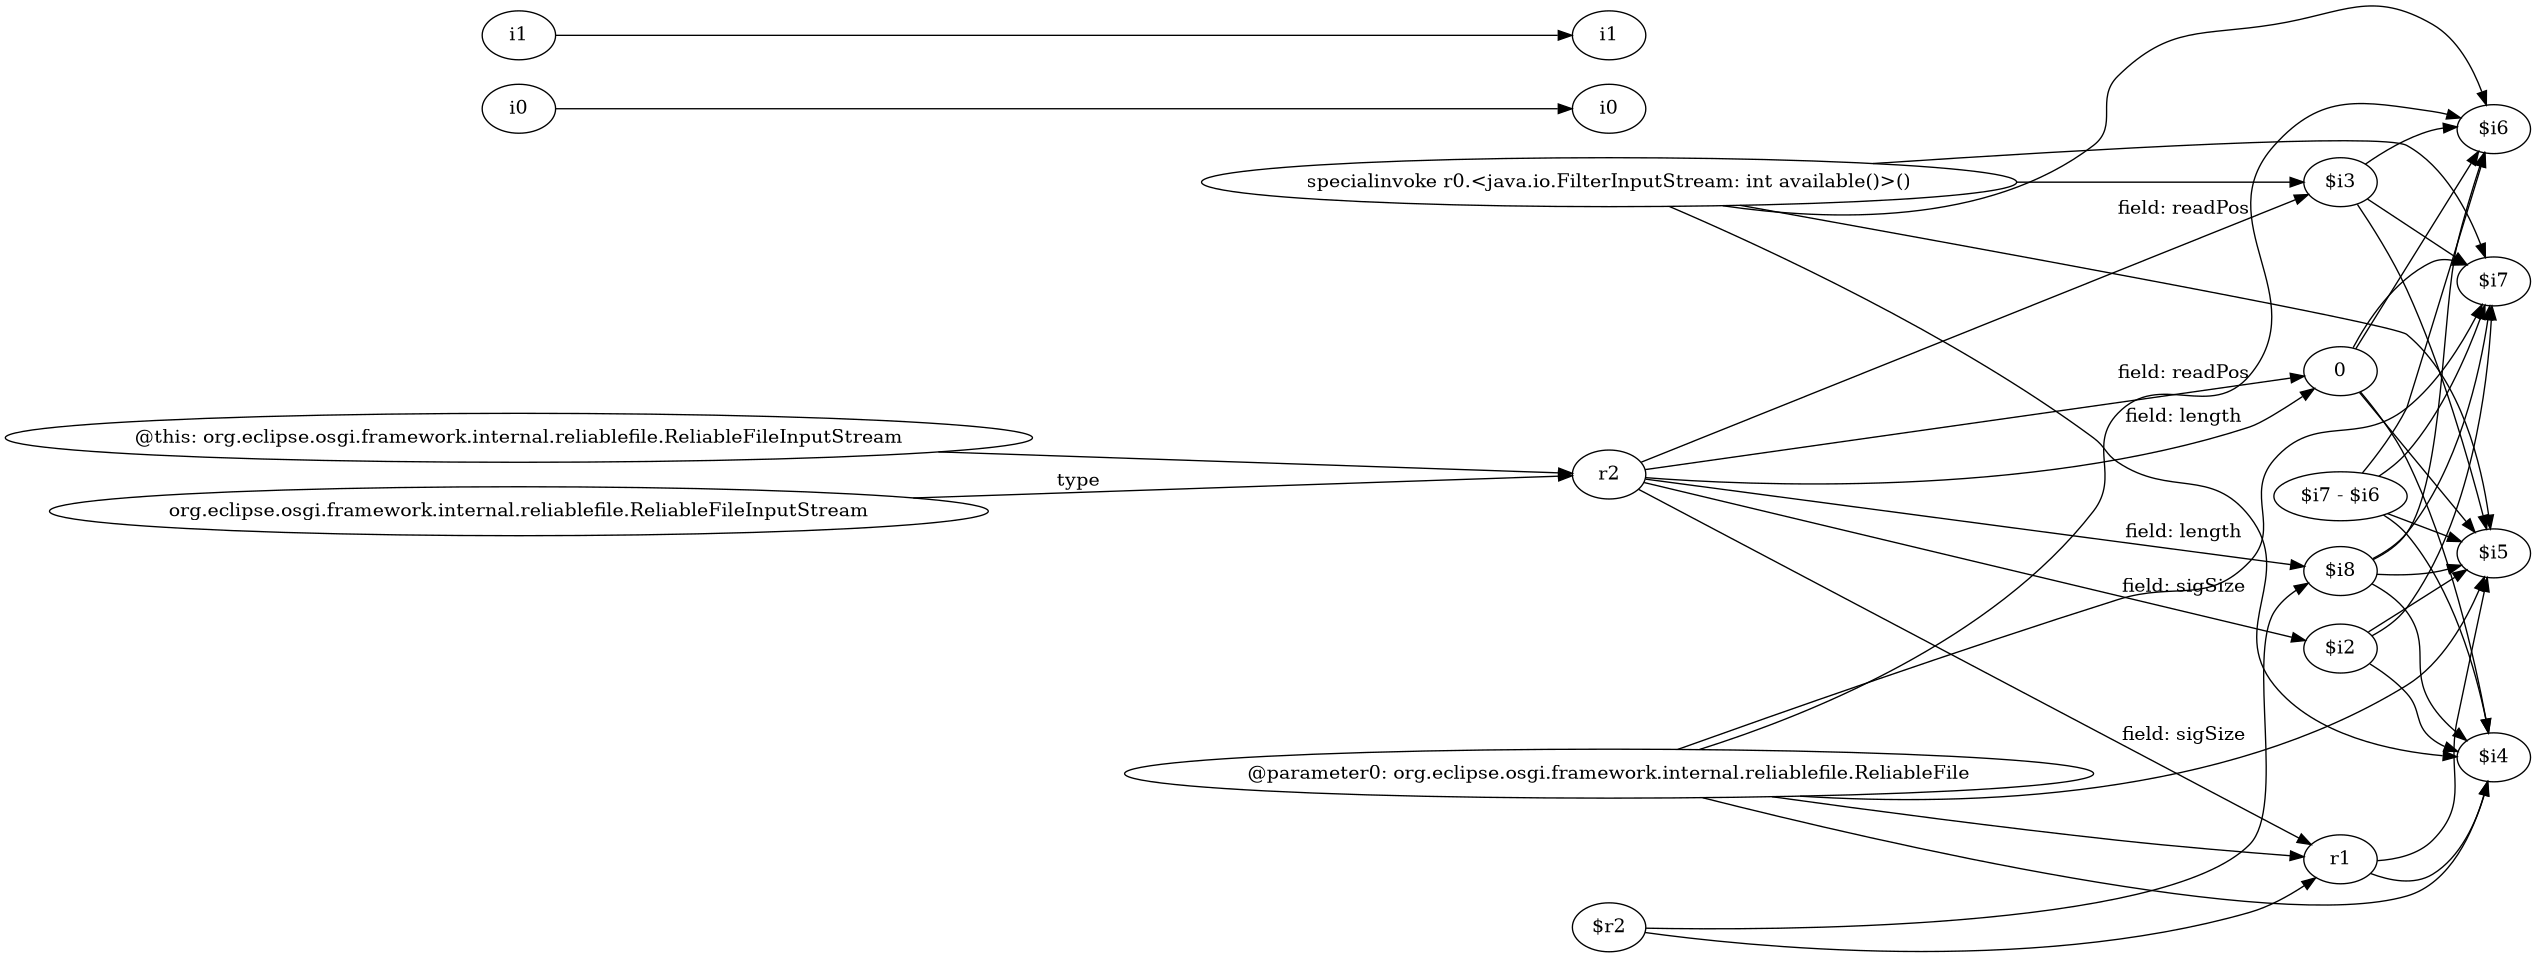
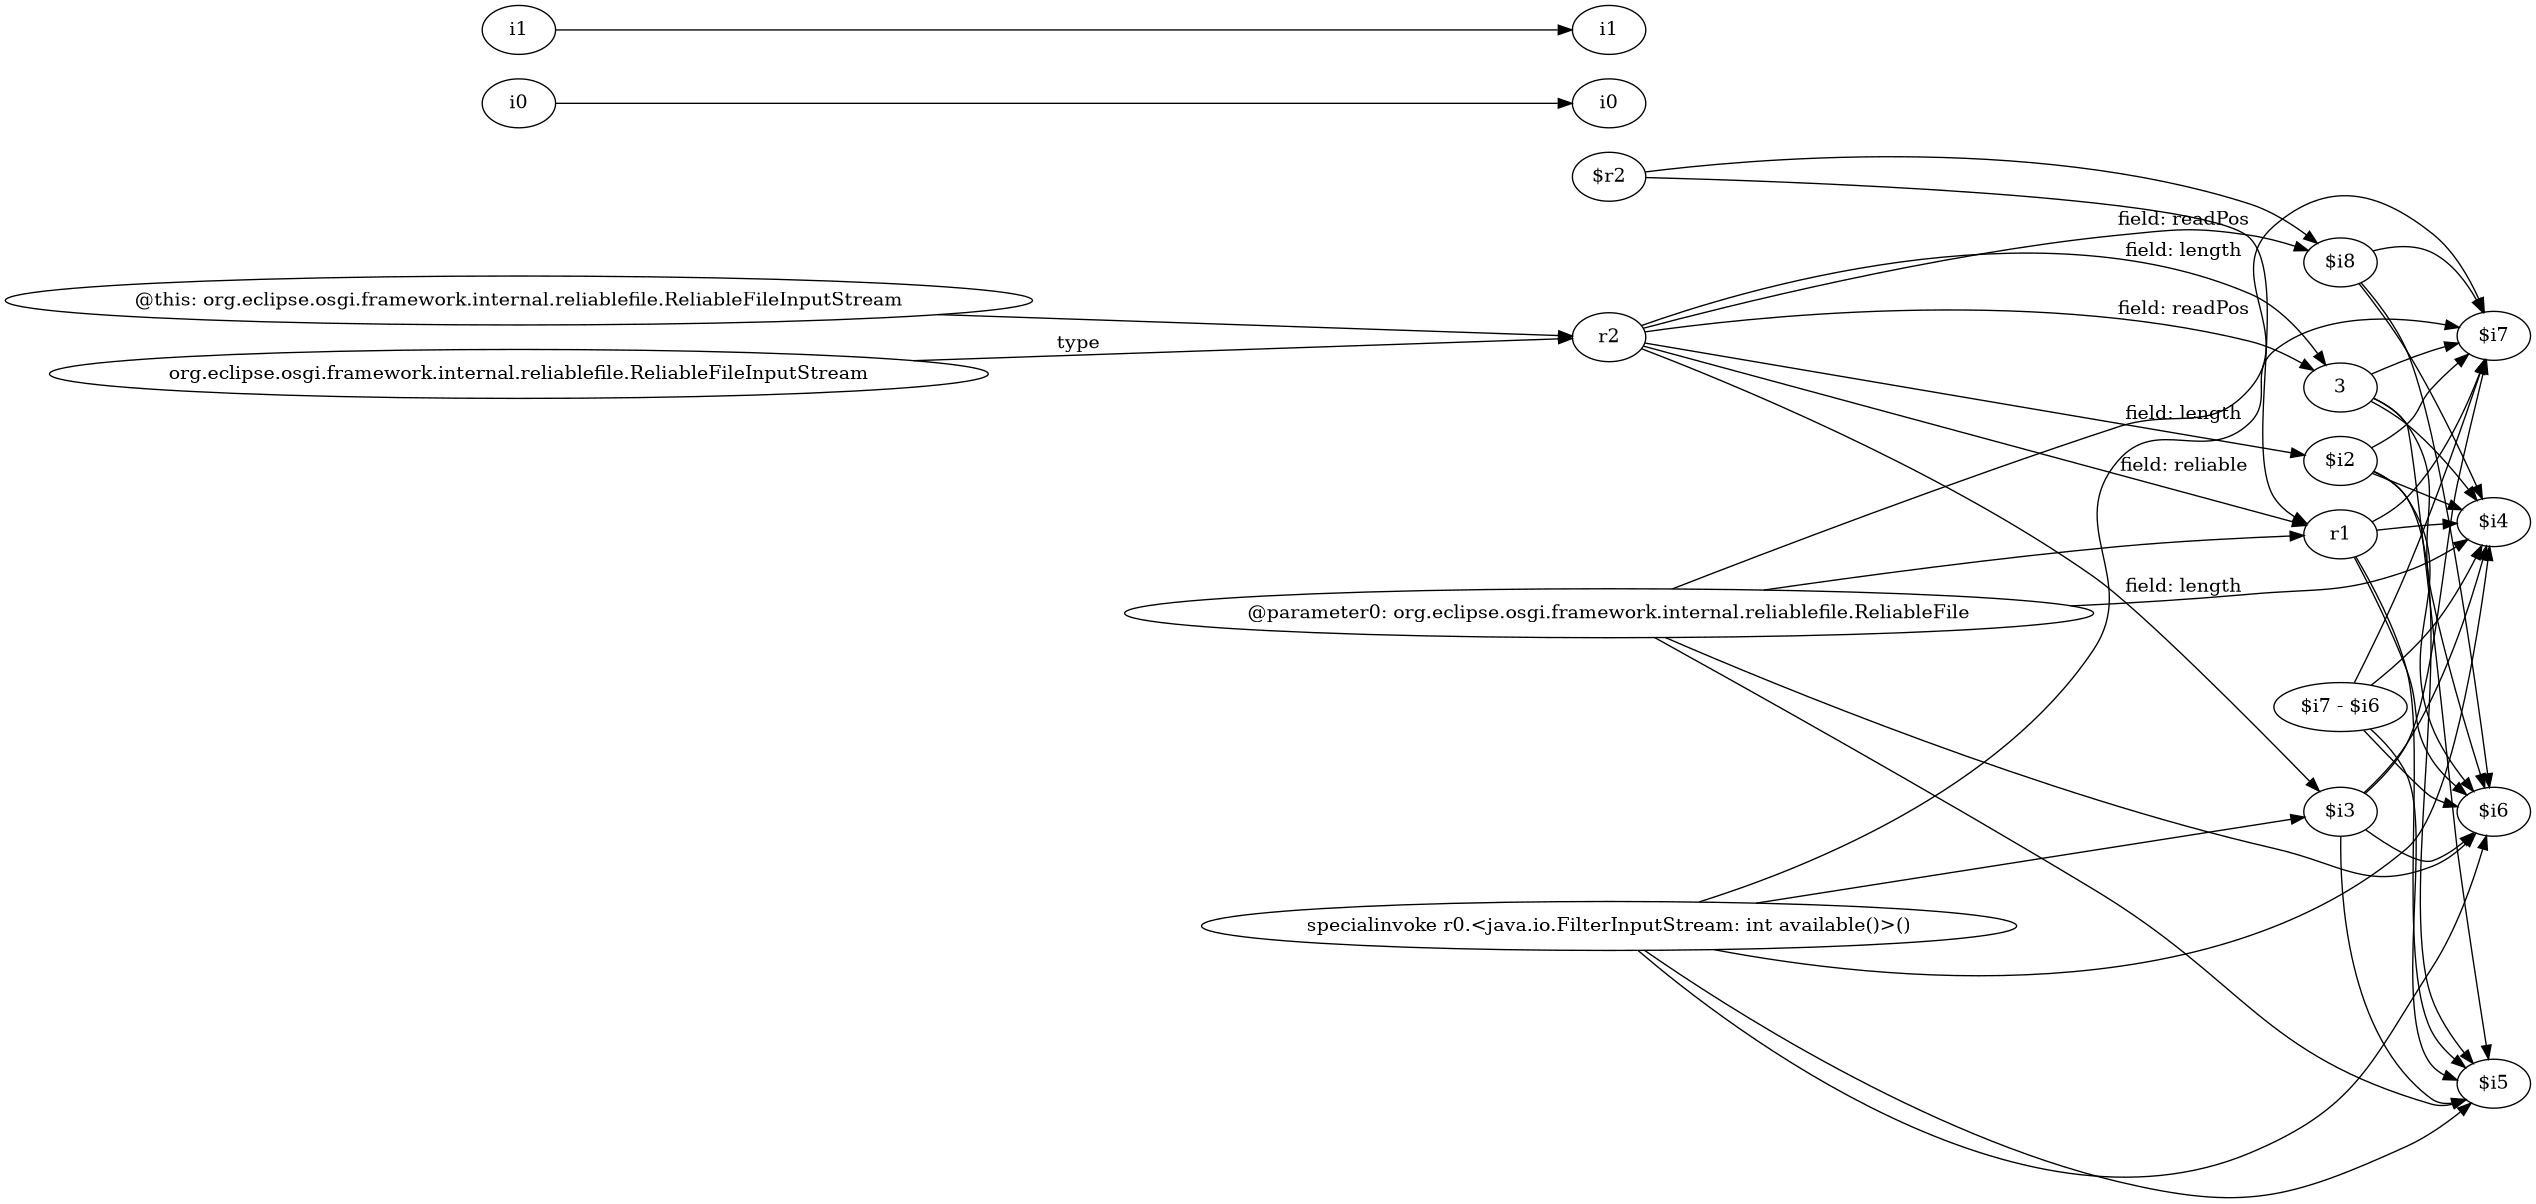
edge "r2" -> "$i3": label "field: readPos" -> "field: length"
node "0": label "0" -> "3"
edge "r1" -> "$i7": added
edge "r2" -> "$i8": label "field: length" -> "field: readPos"
edge "$i8" -> "$i5": removed
edge "r2" -> "$i2": label "field: sigSize" -> "field: length"
edge "$i3" -> "$i4": added
edge "$i2" -> "$i6": added
edge "r1" -> "$i6": added
edge "r2" -> "r1": label "field: sigSize" -> "field: reliable"
